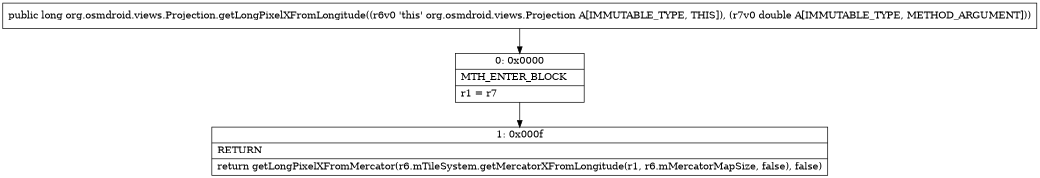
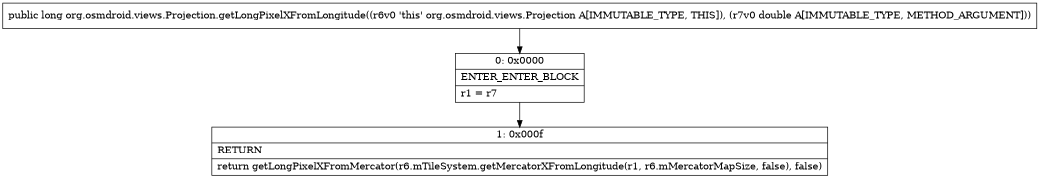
node "0: 0x0000": text "MTH_ENTER_BLOCK" -> "ENTER_ENTER_BLOCK"
